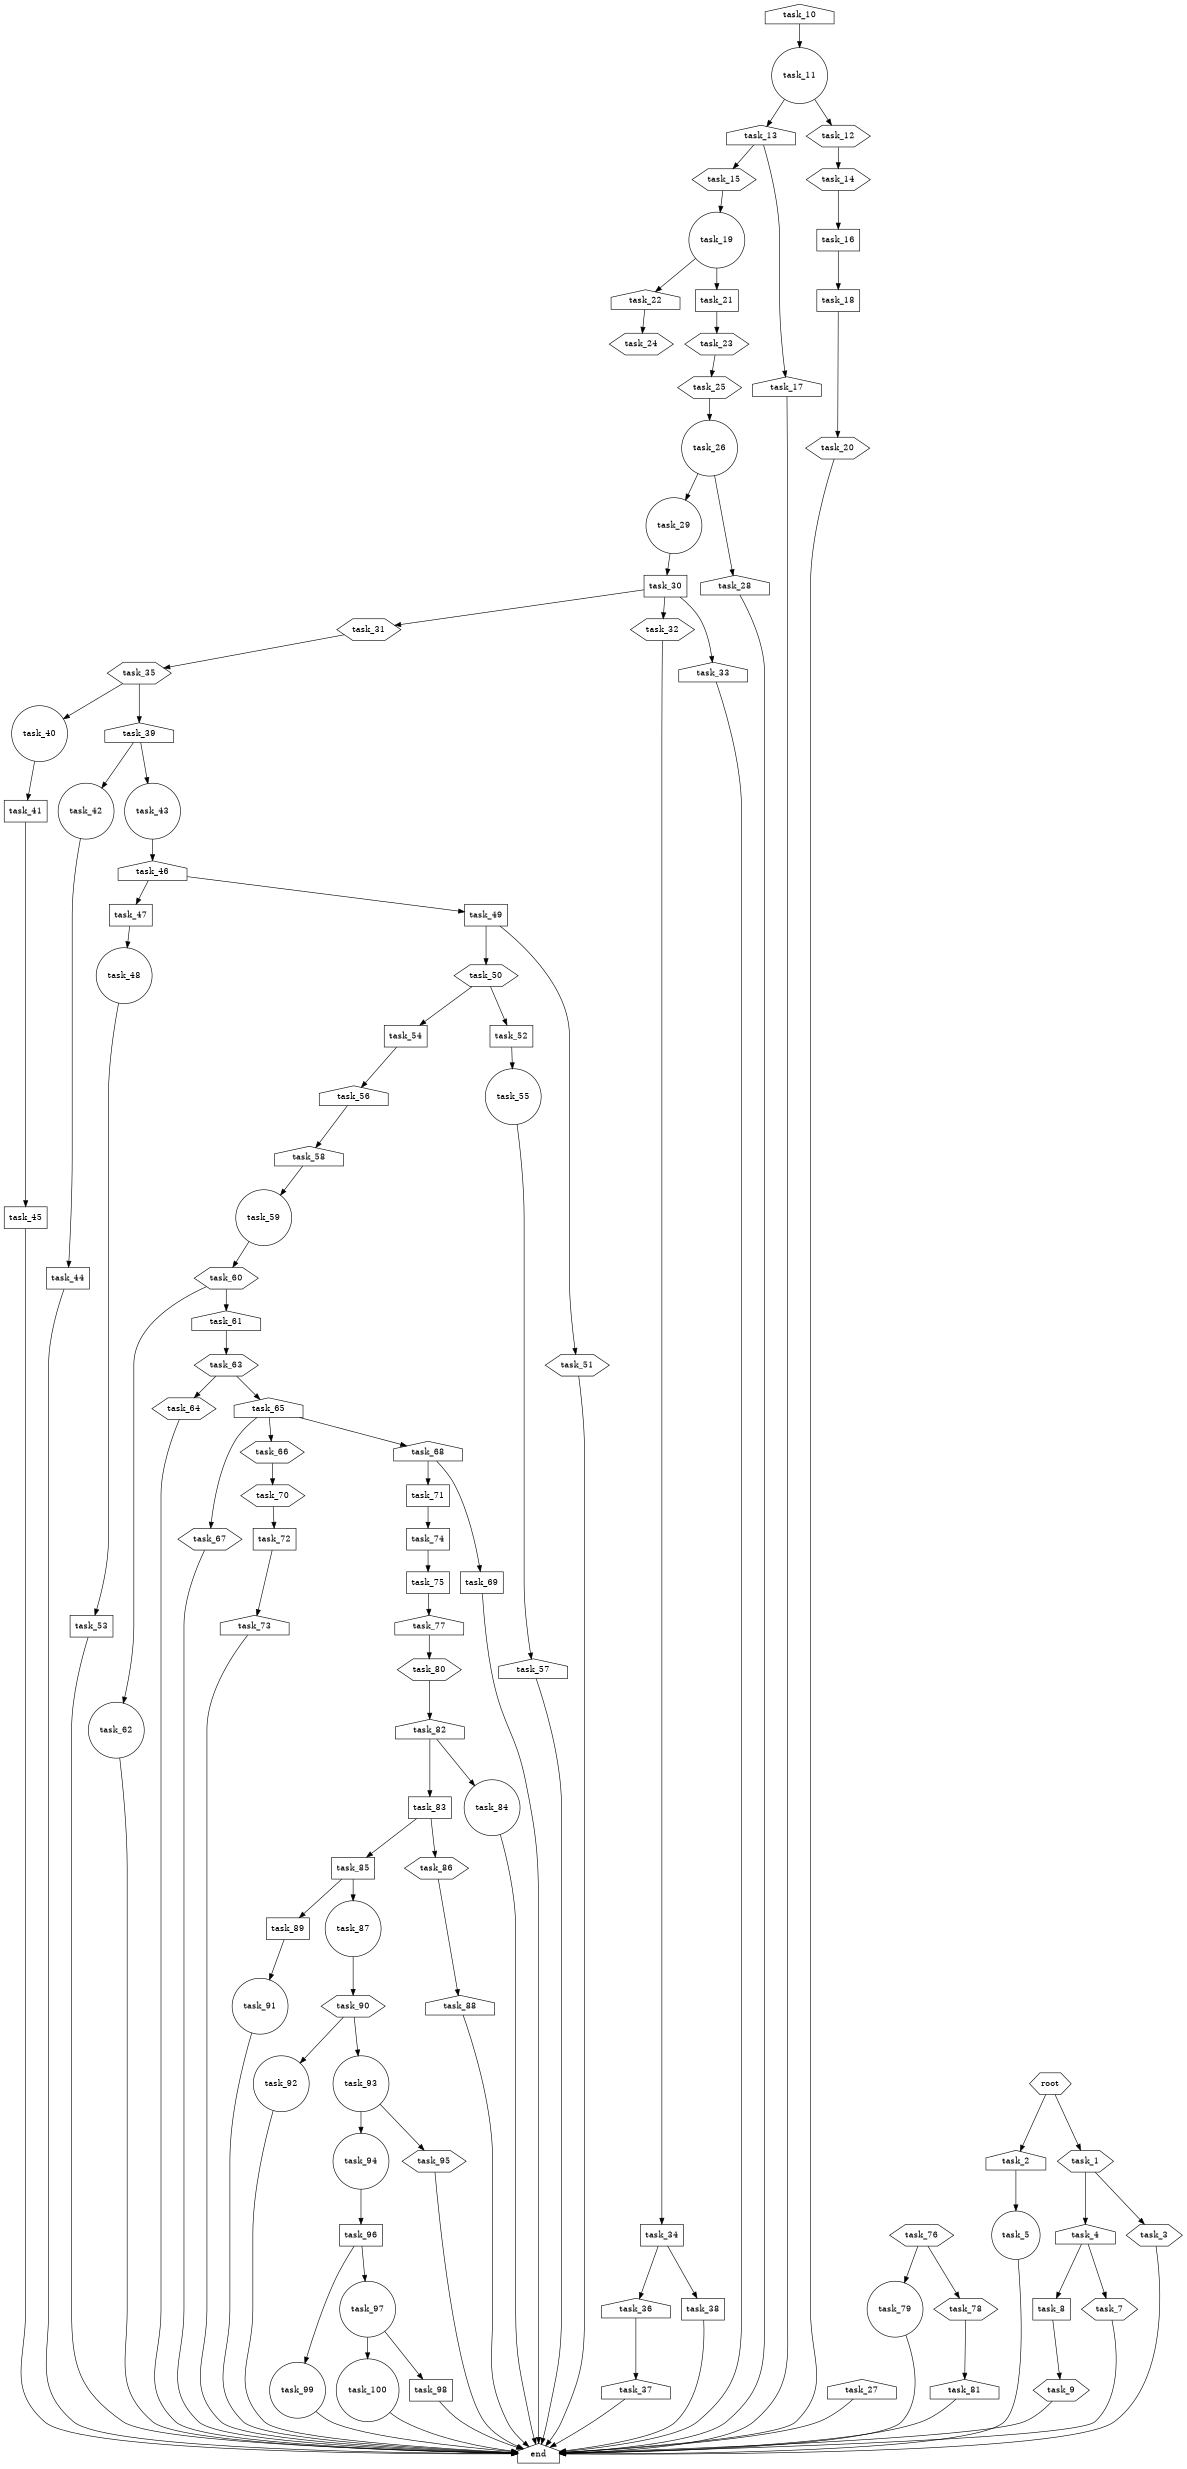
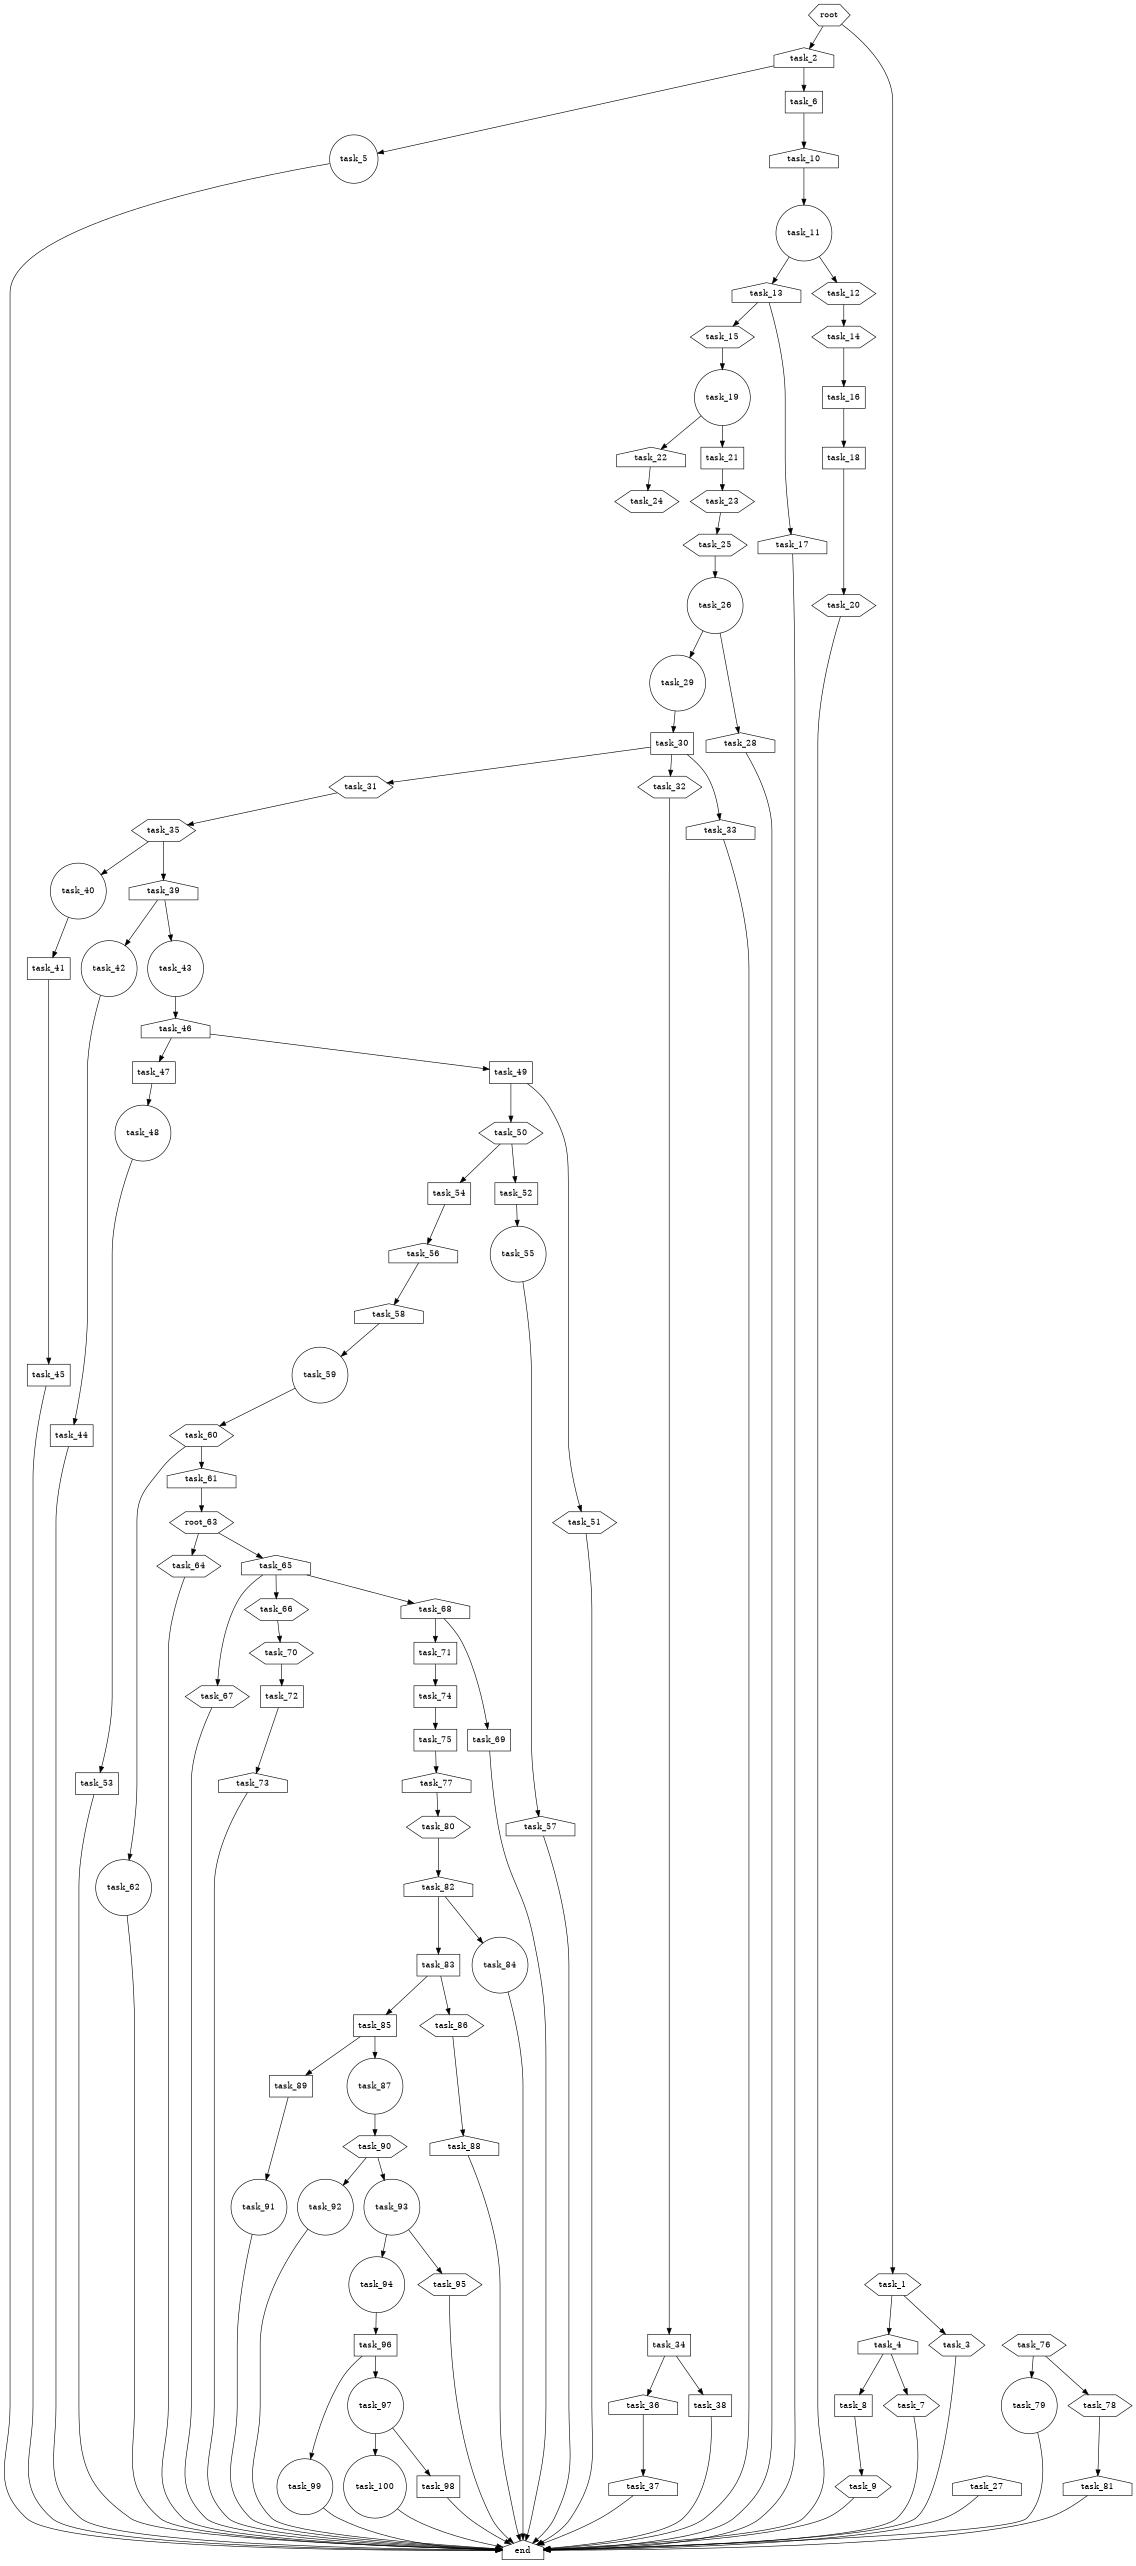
node "task_6": added
node "task_63": label "task_63" -> "root_63"
